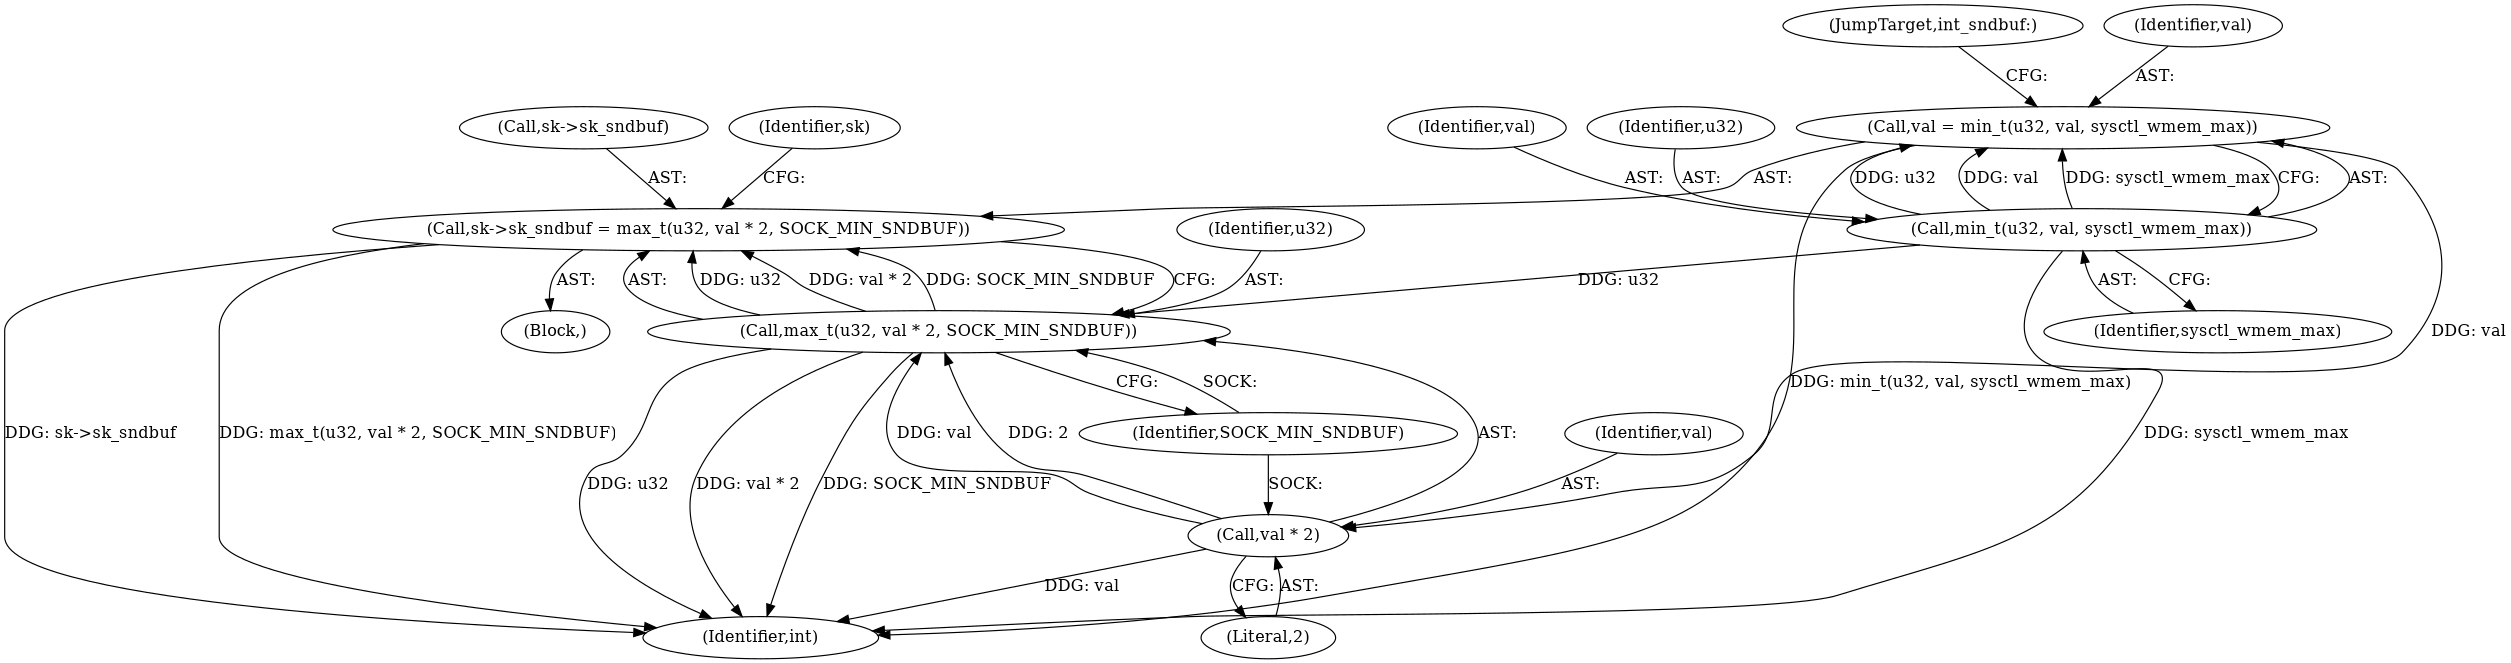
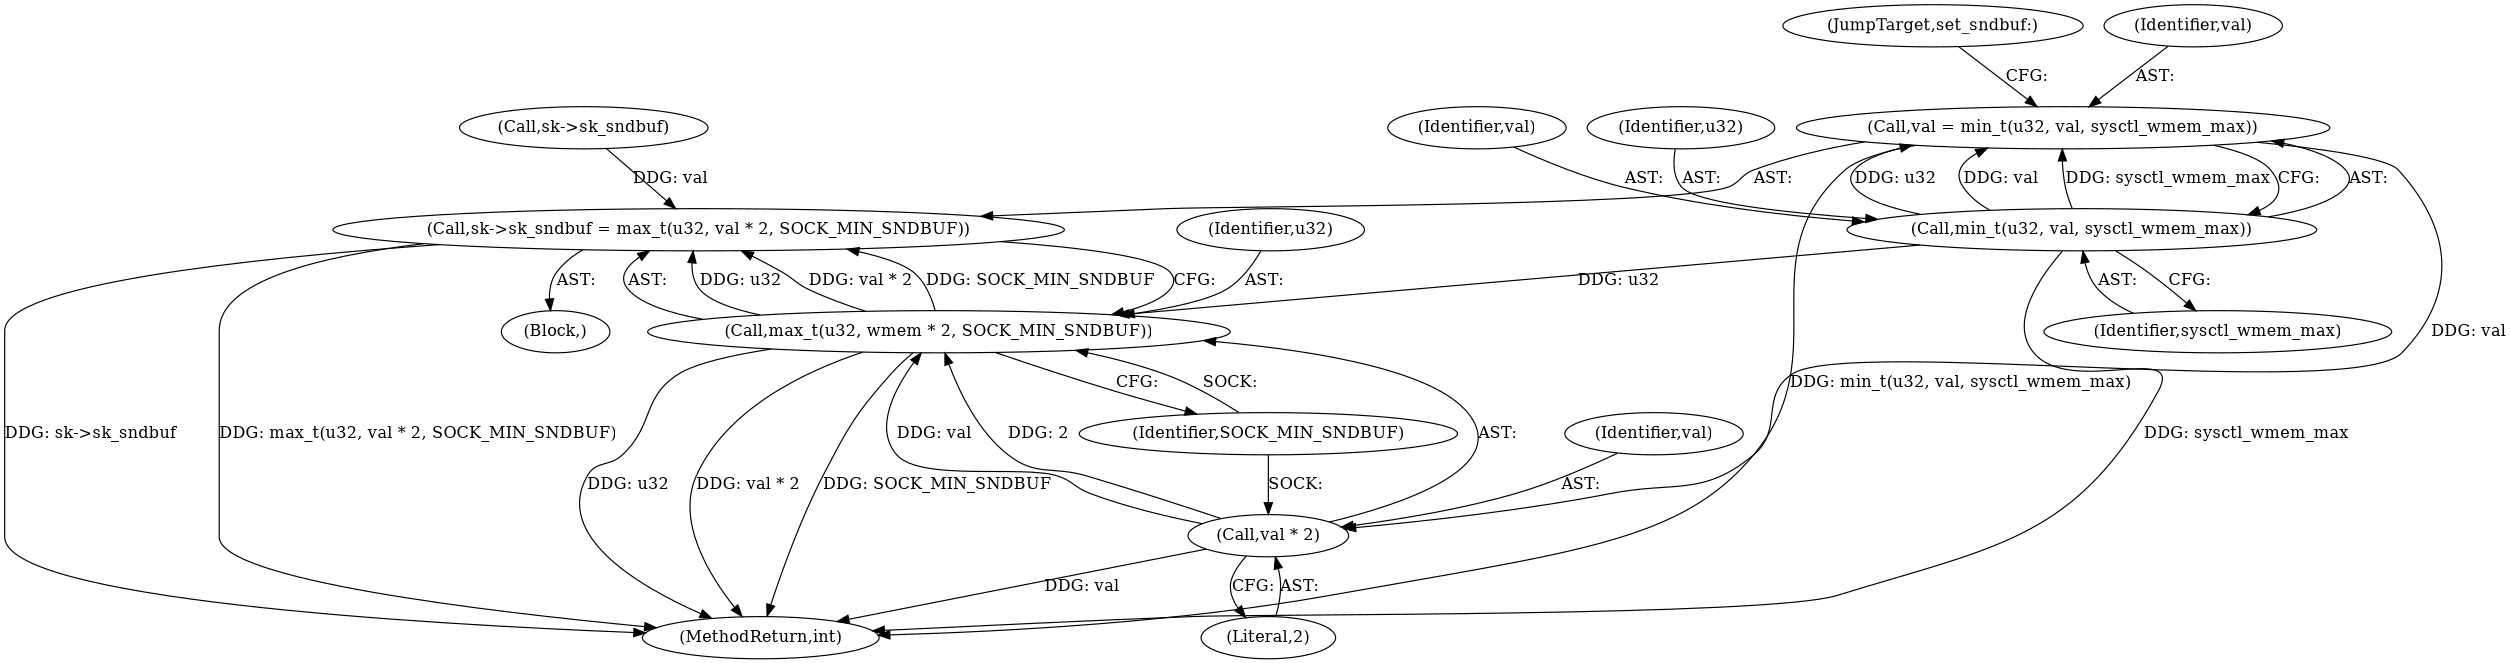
node "(JumpTarget,int_sndbuf:)": label "(JumpTarget,int_sndbuf:)" -> "(JumpTarget,set_sndbuf:)"
node "(Identifier,sk)": removed
edge "(Call,sk->sk_sndbuf)" -> "(Call,sk->sk_sndbuf = max_t(u32, val * 2, SOCK_MIN_SNDBUF))": label "AST: " -> "DDG: val"
node "(Call,max_t(u32, val * 2, SOCK_MIN_SNDBUF))": label "(Call,max_t(u32, val * 2, SOCK_MIN_SNDBUF))" -> "(Call,max_t(u32, wmem * 2, SOCK_MIN_SNDBUF))"
node "(Identifier,int)": label "(Identifier,int)" -> "(MethodReturn,int)"
